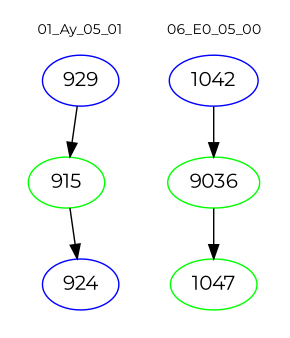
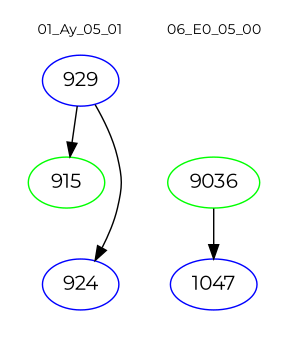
node "1042": removed
edge "915" -> "924": now "929" -> "924"
node "1047": color green -> blue
